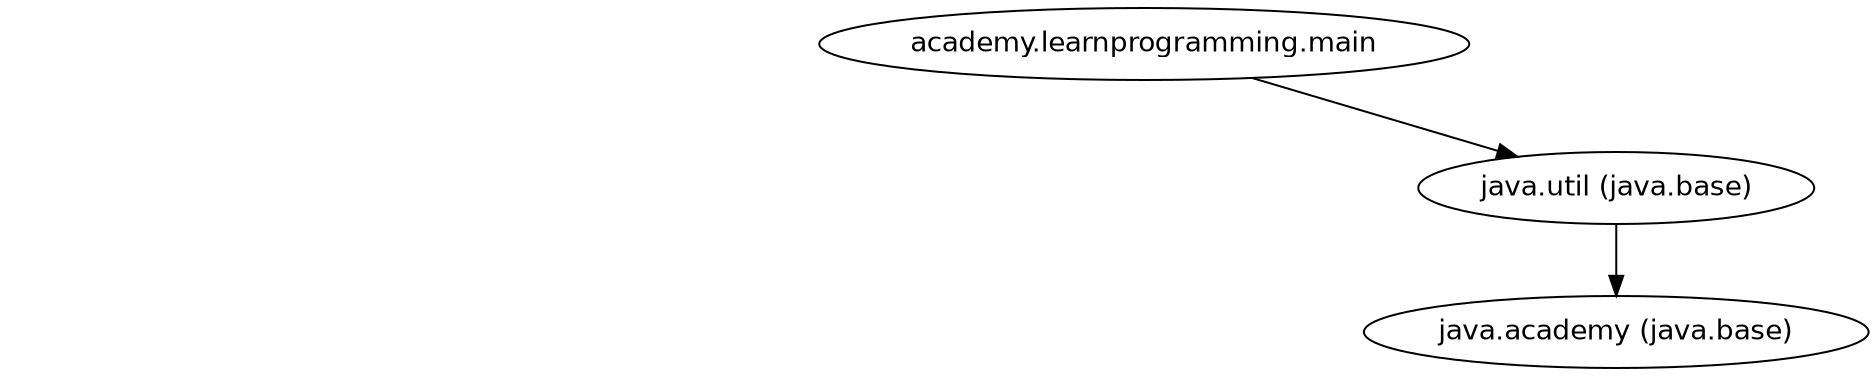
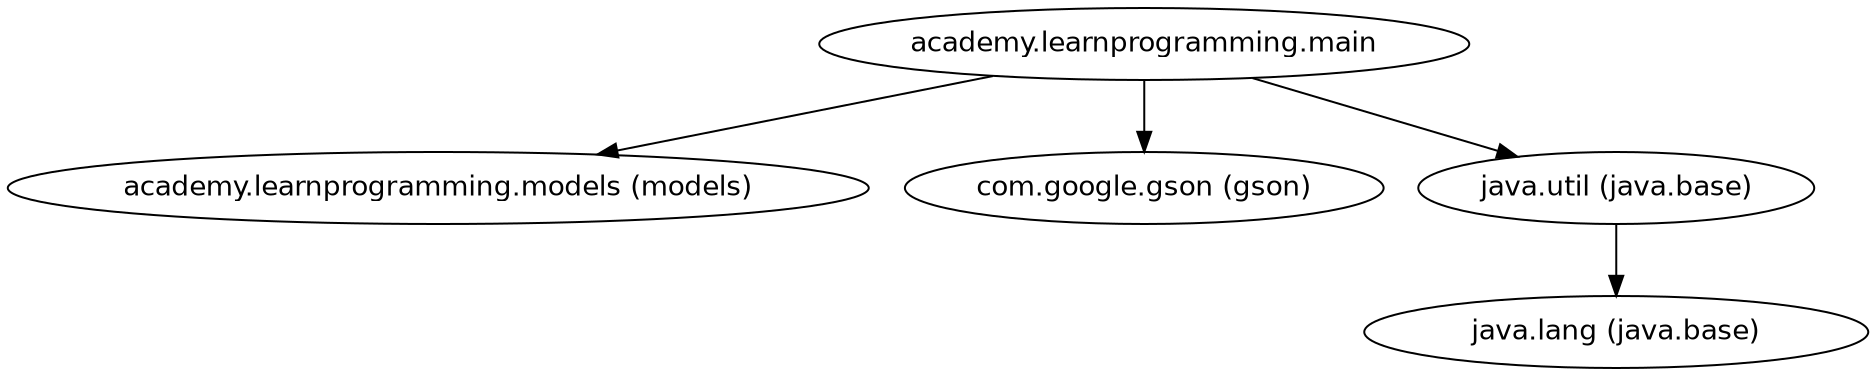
node "academy.learnprogramming.models (models)": added
node "com.google.gson (gson)": added
node "java.academy (java.base)": label "java.academy (java.base)" -> "java.lang (java.base)"
